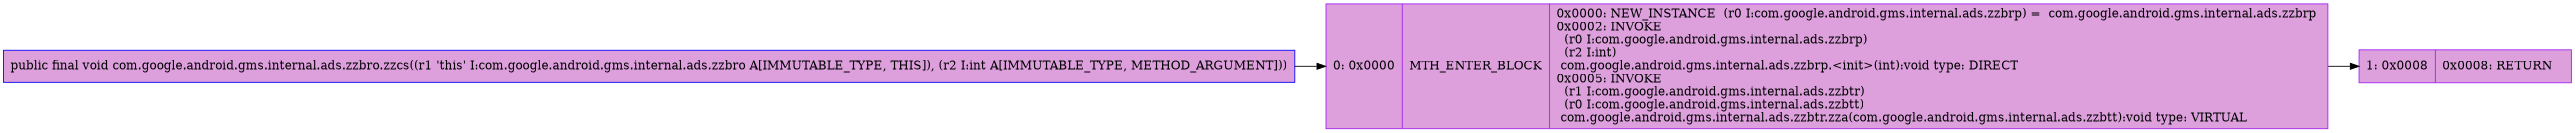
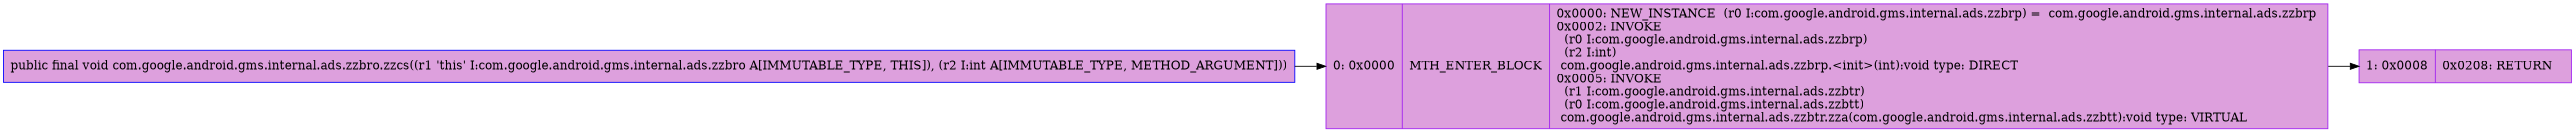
node "1: 0x0008": text "0x0008: RETURN" -> "0x0208: RETURN"
